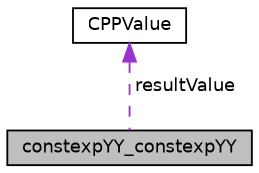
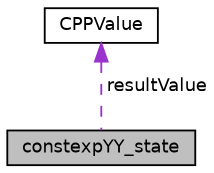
node "constexpYY_constexpYY": label "constexpYY_constexpYY" -> "constexpYY_state"
